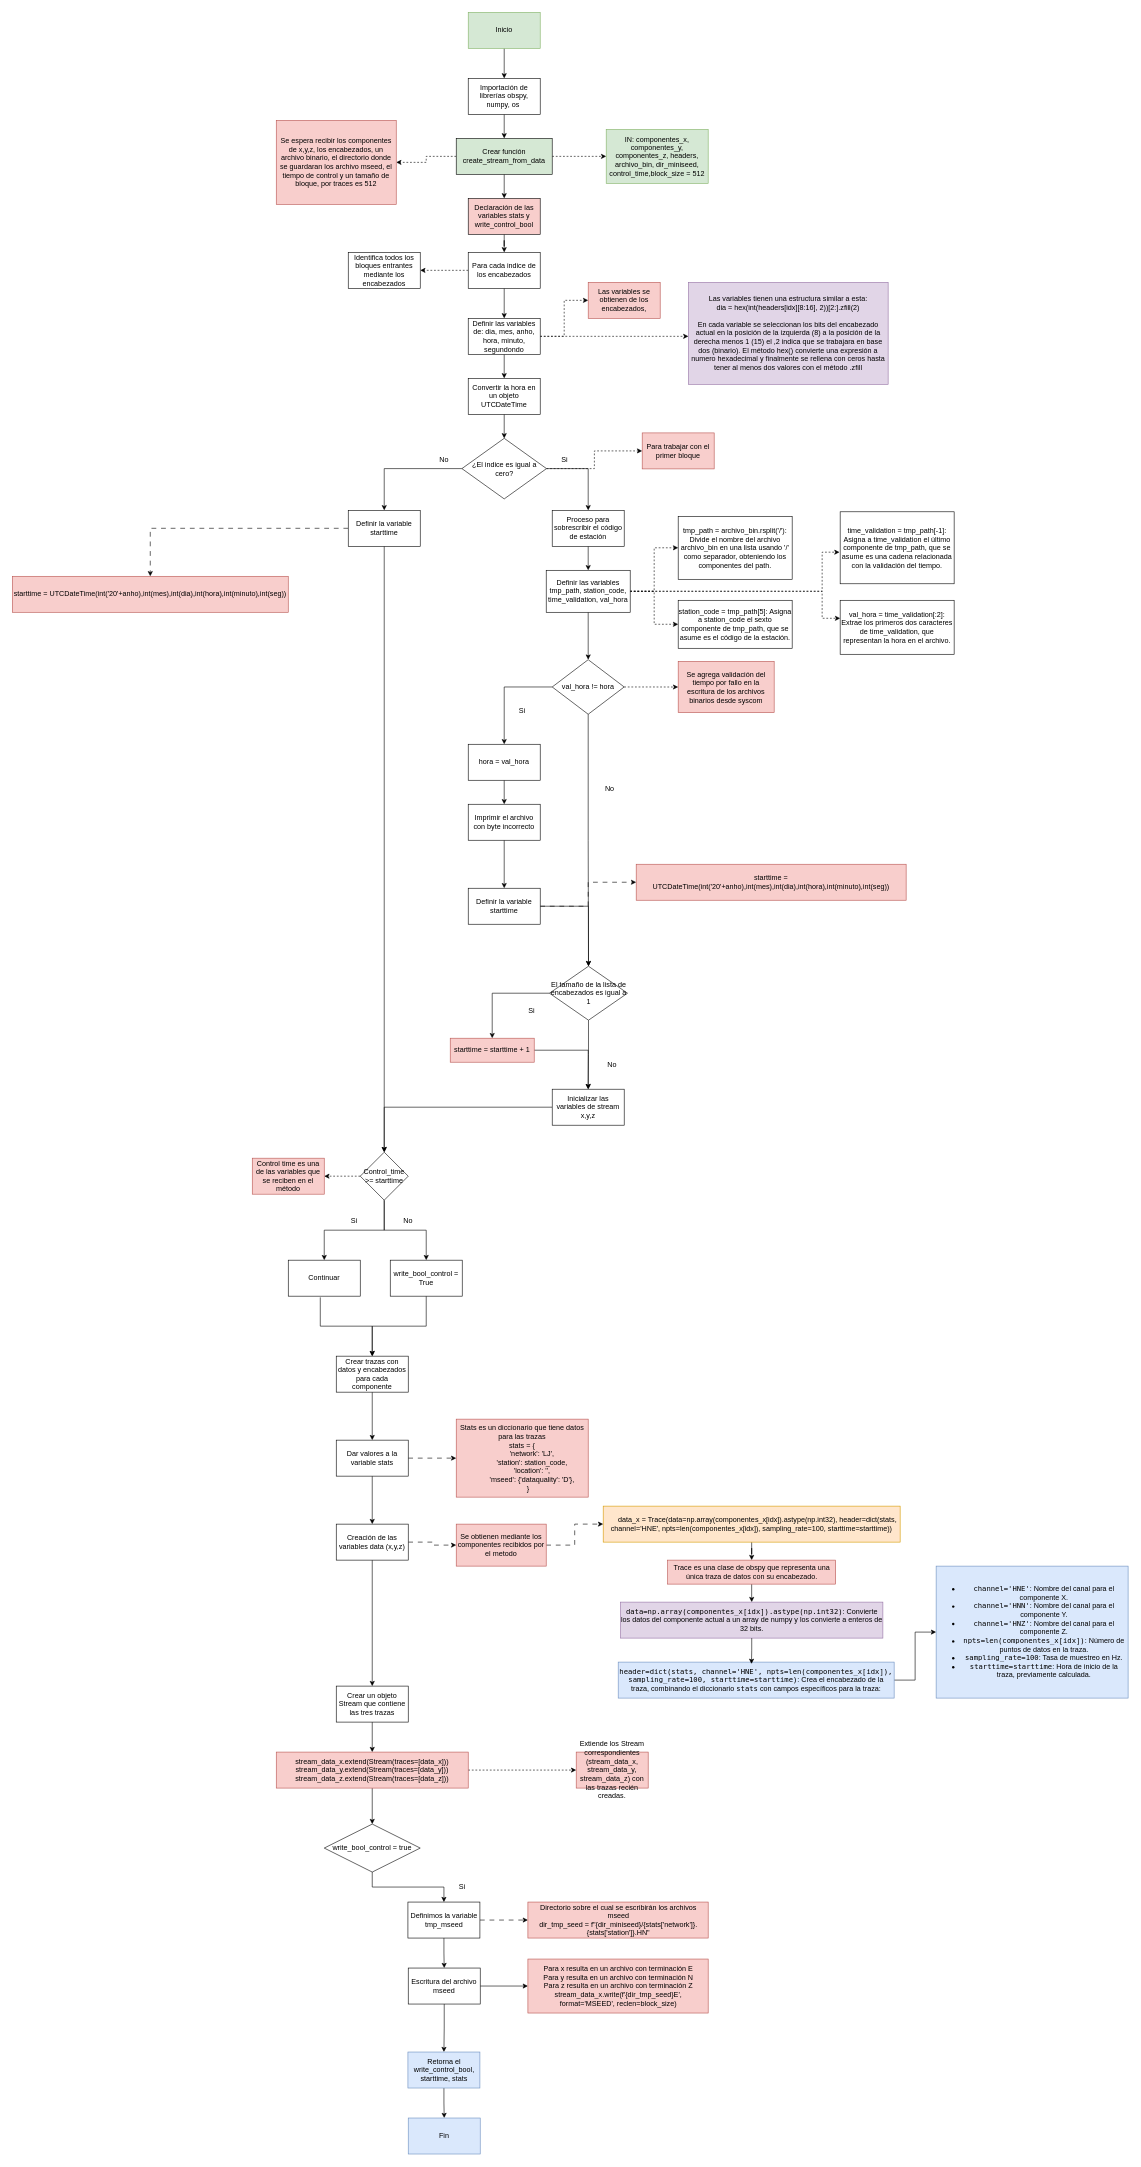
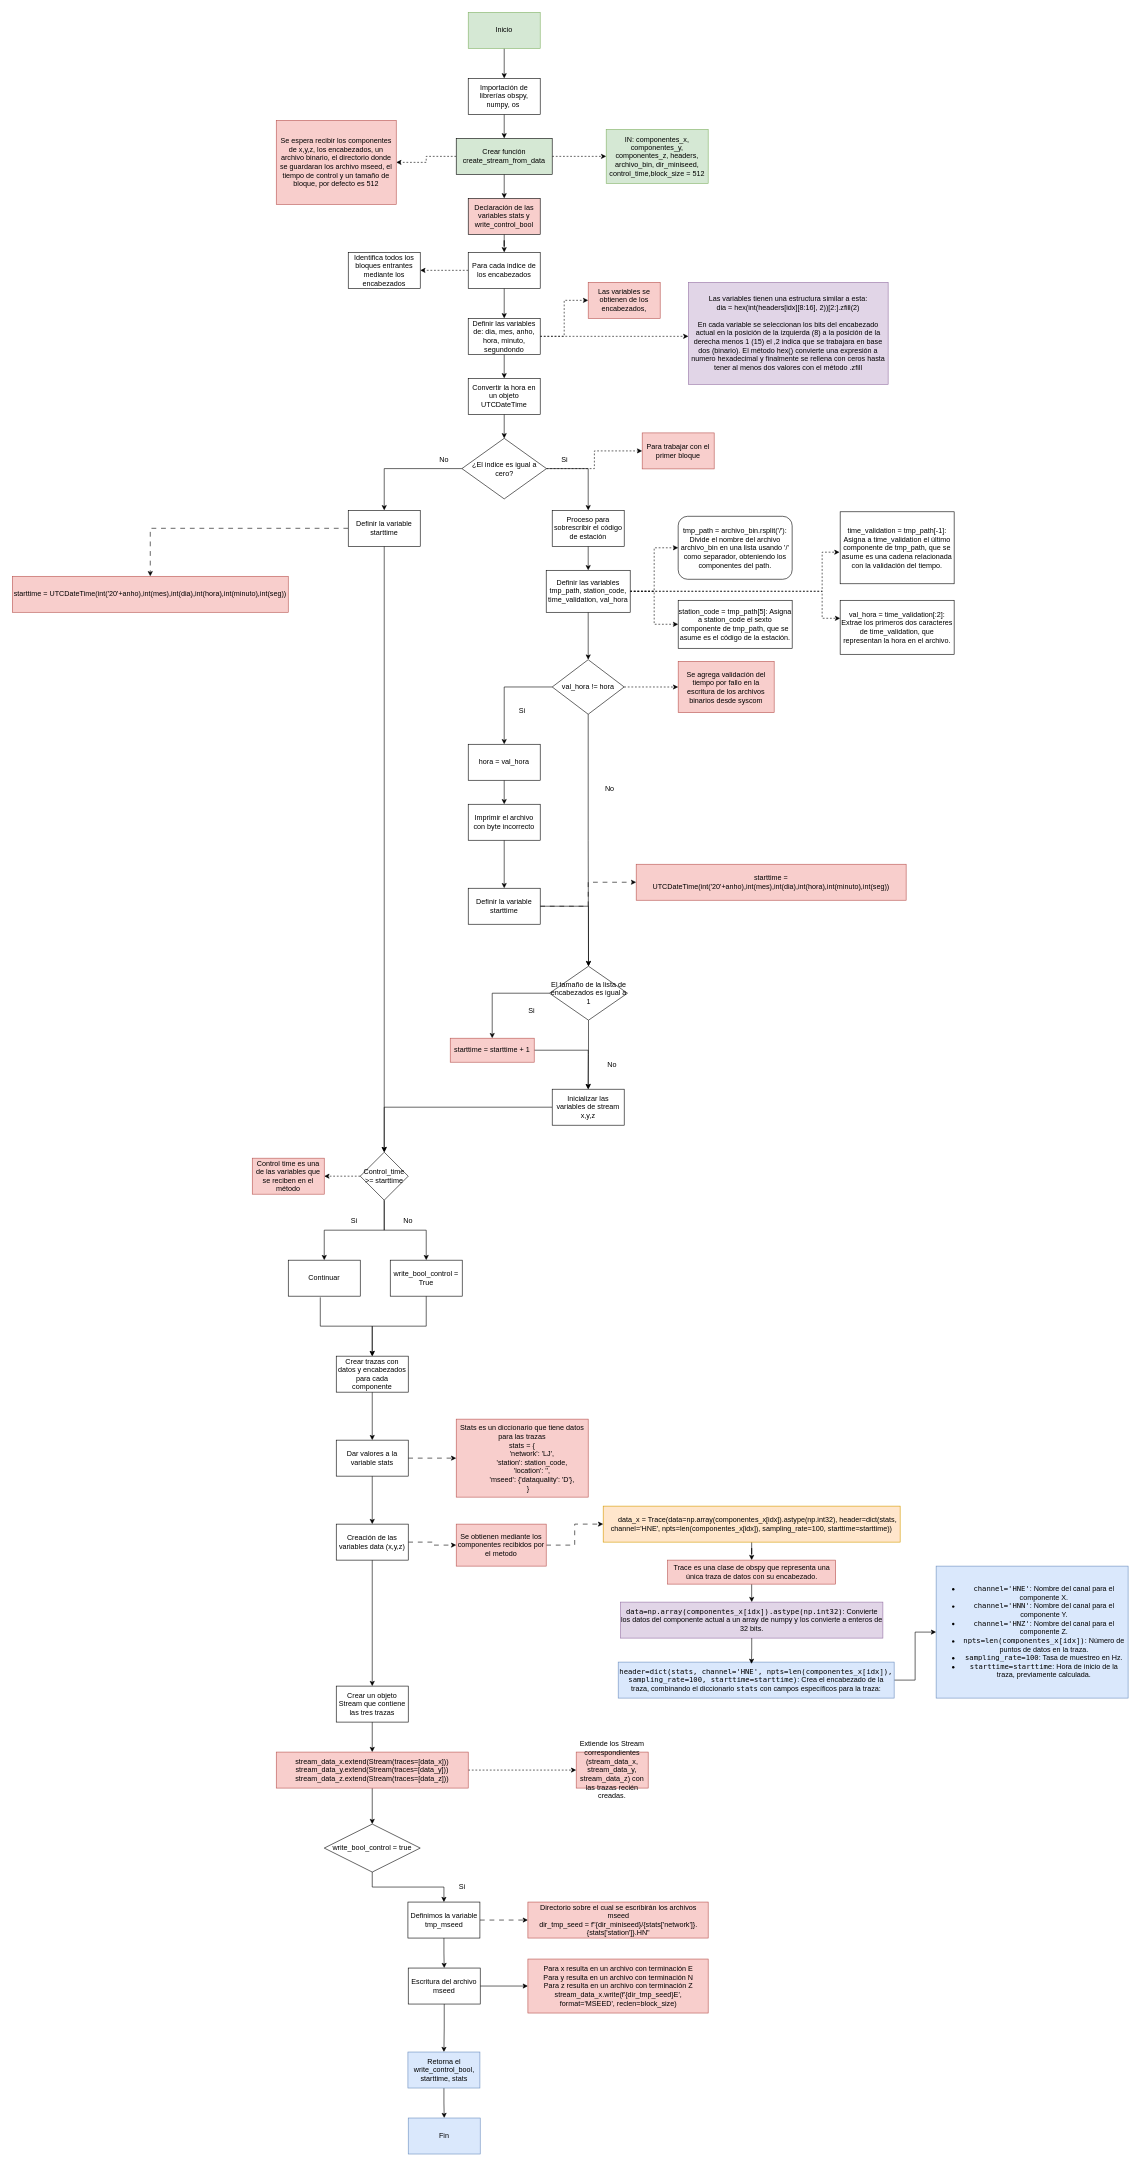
node "Se espera recibir los componentes de x,y,z, los encabezados, un archivo binario, el directorio donde se guardaran los archivo mseed, el tiempo de control y un tamaño de bloque, por traces es 512": label "Se espera recibir los componentes de x,y,z, los encabezados, un archivo binario, el directorio donde se guardaran los archivo mseed, el tiempo de control y un tamaño de bloque, por traces es 512" -> "Se espera recibir los componentes de x,y,z, los encabezados, un archivo binario, el directorio donde se guardaran los archivo mseed, el tiempo de control y un tamaño de bloque, por defecto es 512"
node "tmp_path = archivo_bin.rsplit('/'): Divide el nombre del archivo archivo_bin en una lista usando '/' como separador, obteniendo los componentes del path.": shape rectangle -> rounded rectangle
